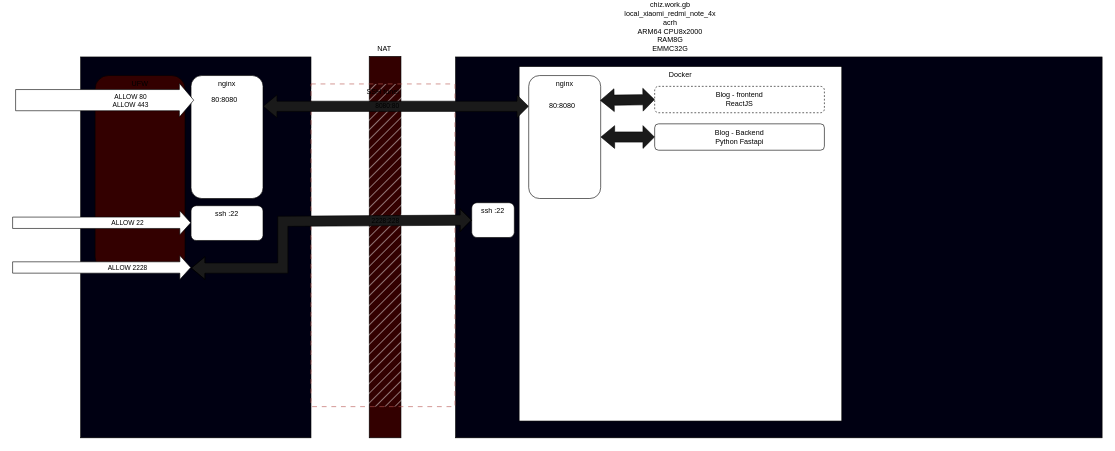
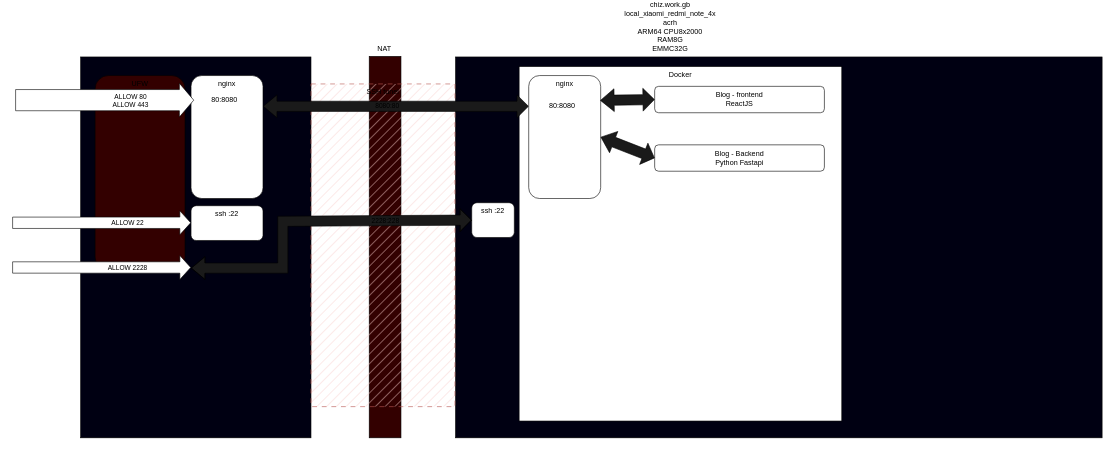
node "Blog - frontend ReactJS": style dashed -> solid
node "Blog - Backend Python Fastapi": moved (740, 137) -> (740, 158)
node "SSH tunel": fillcolor #ffffff -> #f8cecc
